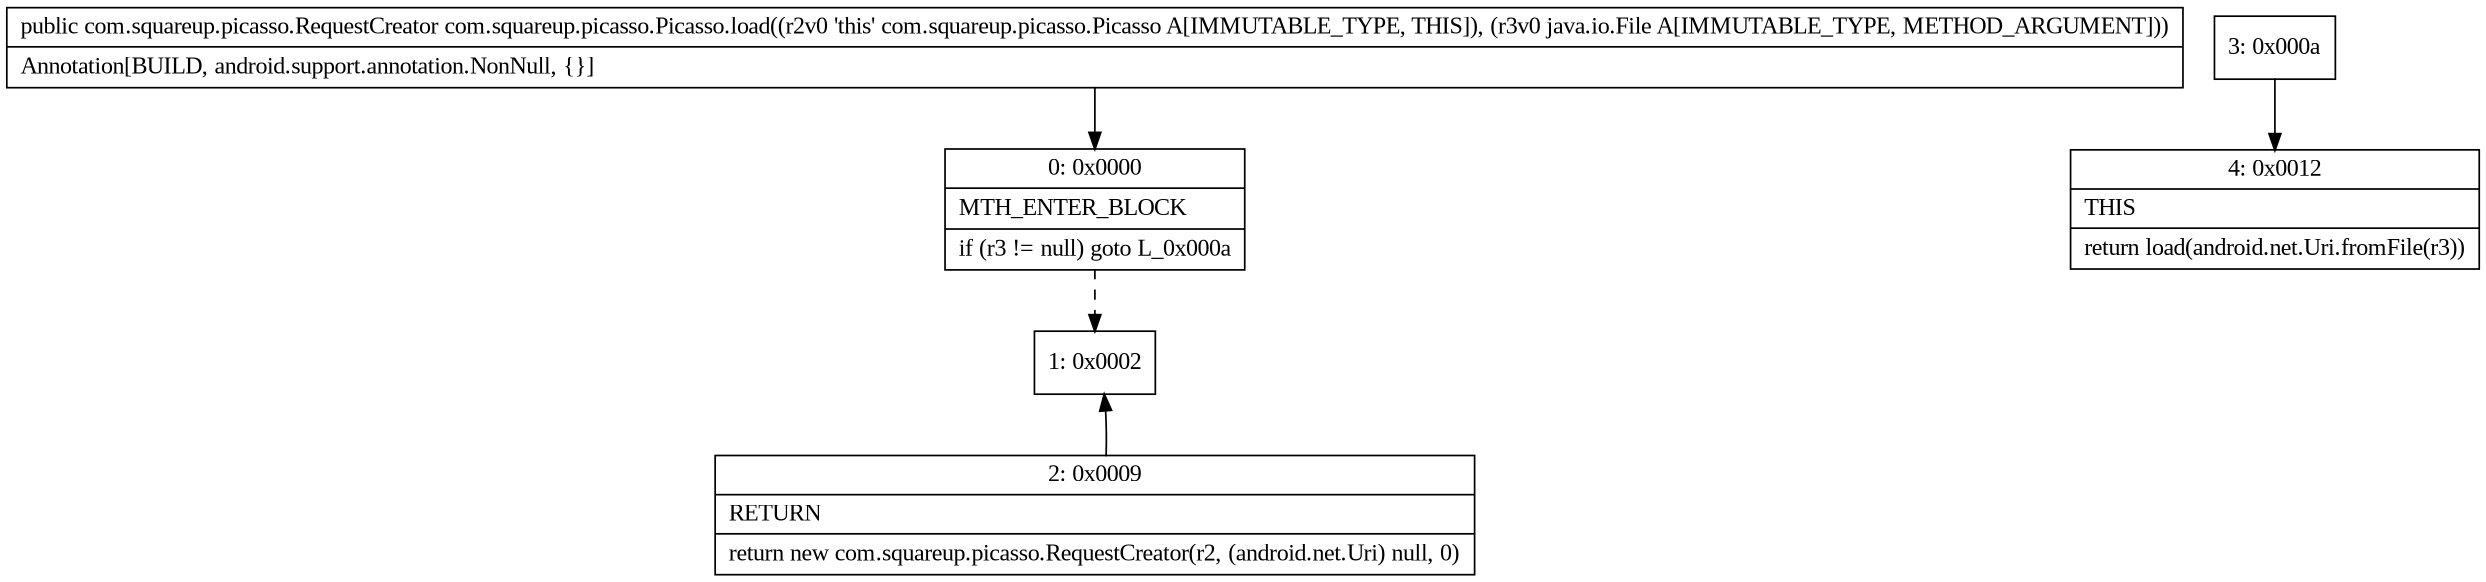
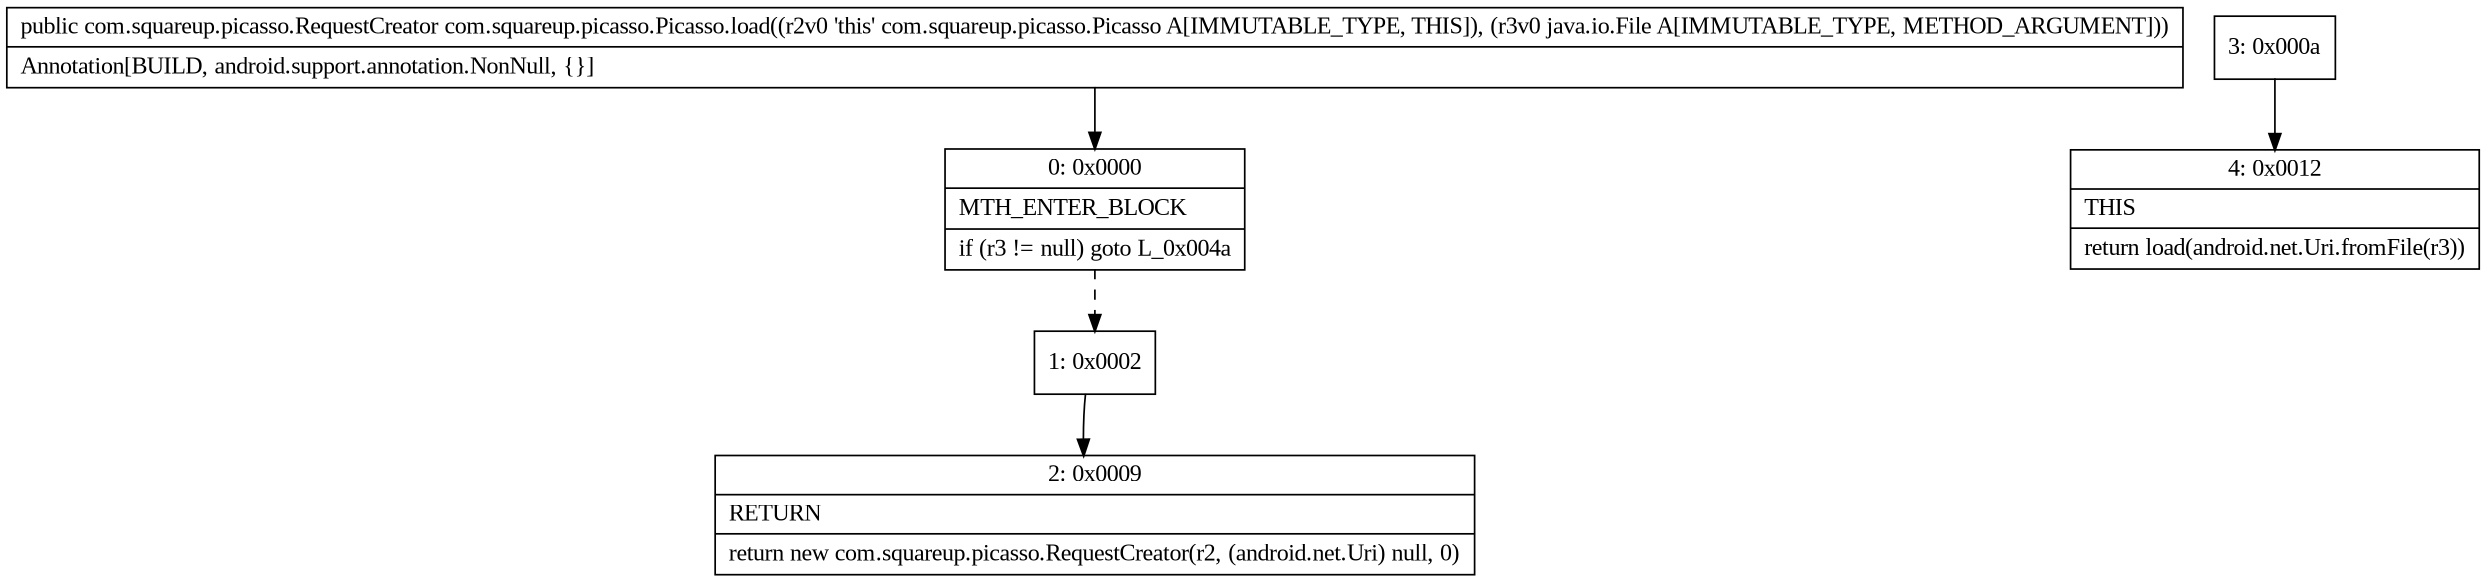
node "0: 0x0000": text "if (r3 != null) goto L_0x000a" -> "if (r3 != null) goto L_0x004a"
edge "2: 0x0009" -> "1: 0x0002": reversed
